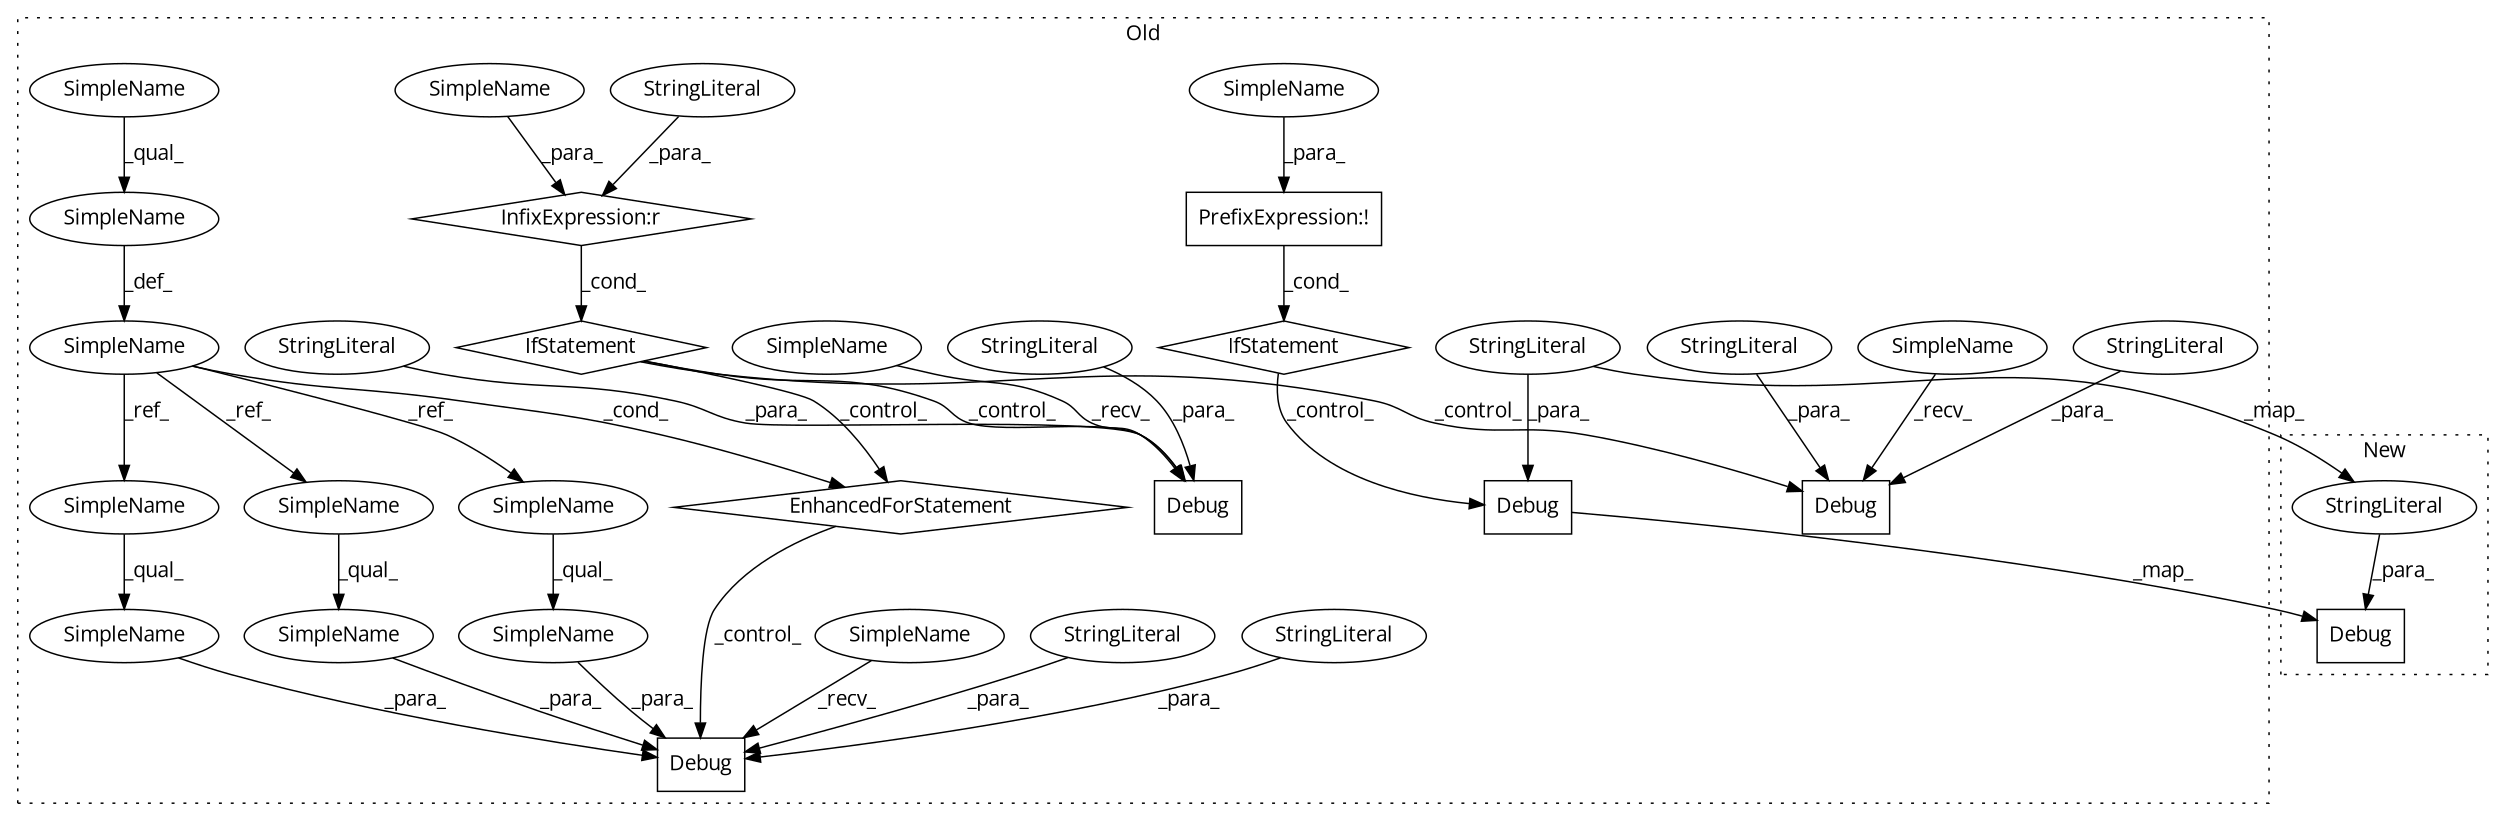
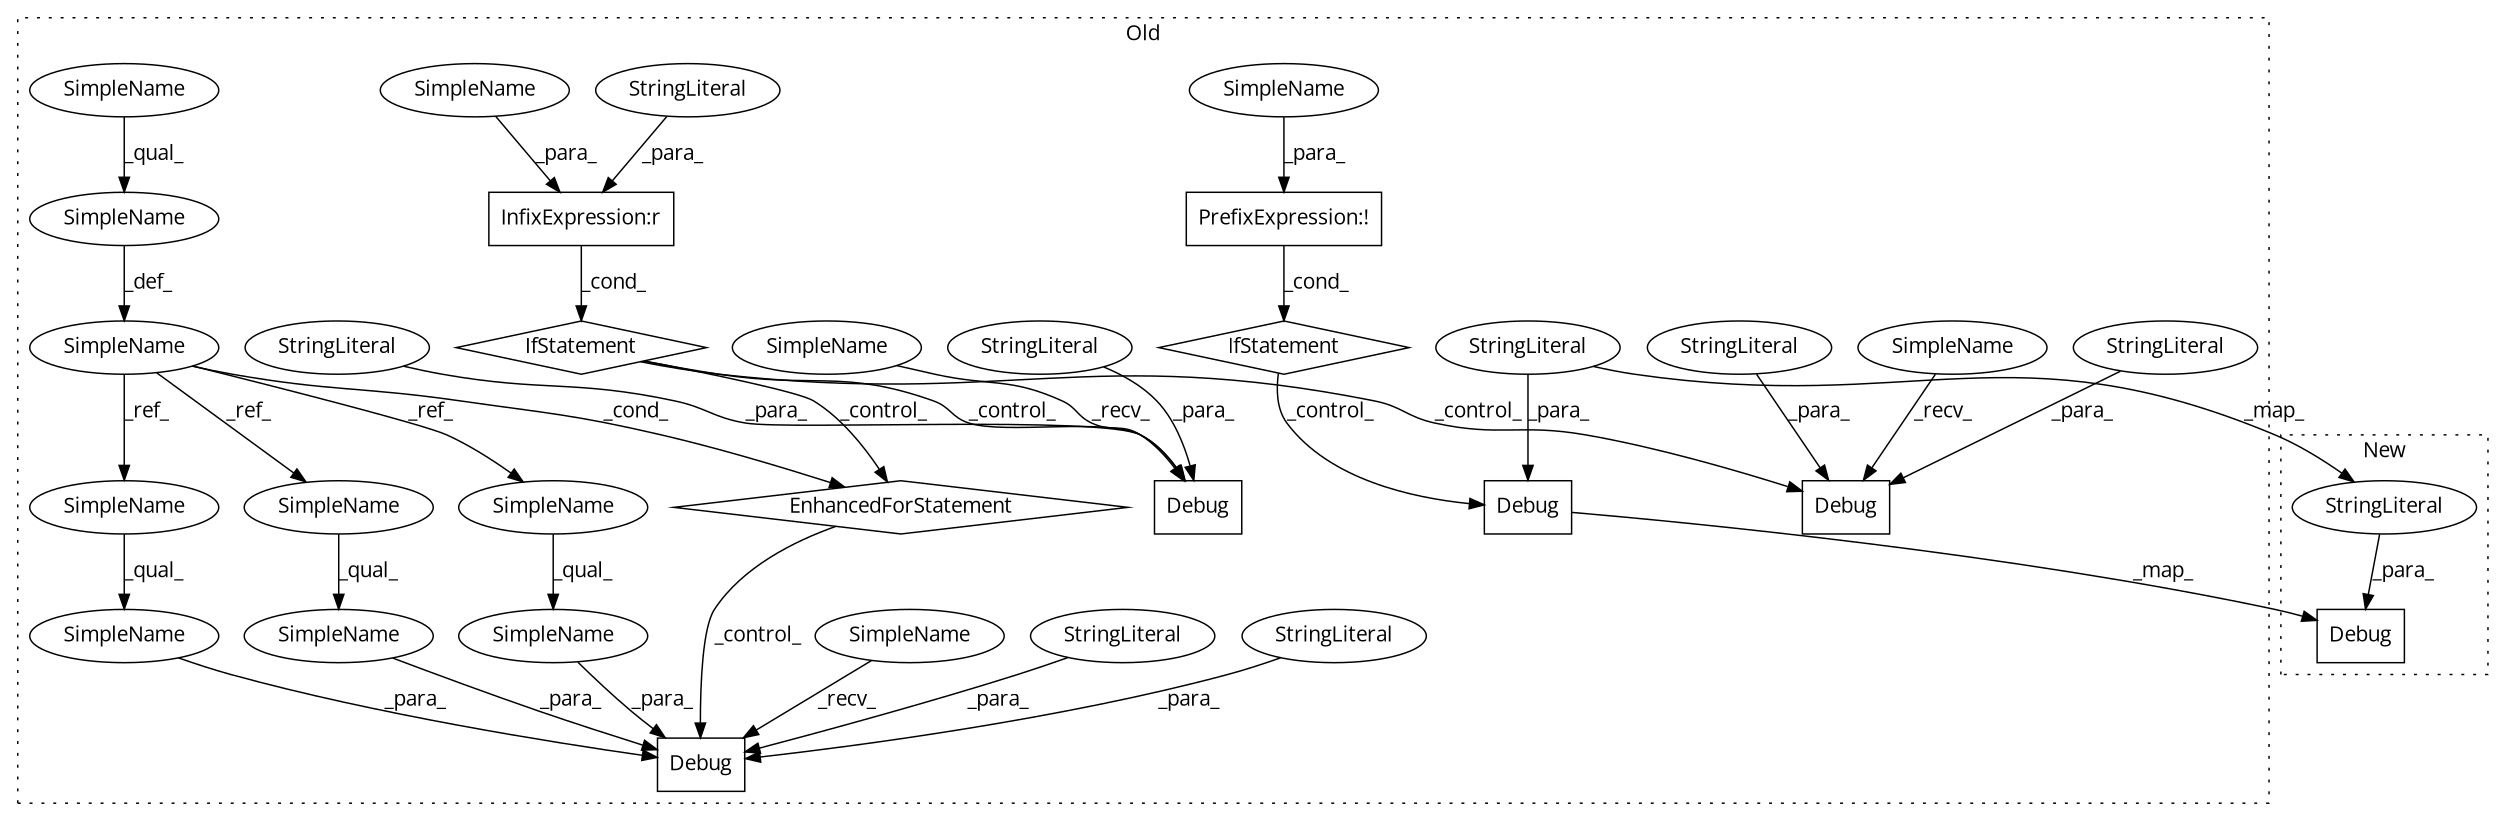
node "InfixExpression:r": shape diamond -> box
